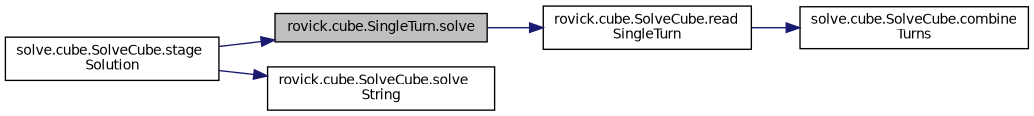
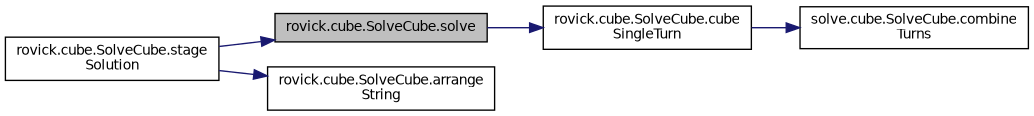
node "rovick.cube.SingleTurn.solve": label "rovick.cube.SingleTurn.solve" -> "rovick.cube.SolveCube.solve"
node "rovick.cube.SolveCube.read SingleTurn": label "rovick.cube.SolveCube.read SingleTurn" -> "rovick.cube.SolveCube.cube SingleTurn"
node "solve.cube.SolveCube.stage Solution": label "solve.cube.SolveCube.stage Solution" -> "rovick.cube.SolveCube.stage Solution"
node "rovick.cube.SolveCube.solve String": label "rovick.cube.SolveCube.solve String" -> "rovick.cube.SolveCube.arrange String"
